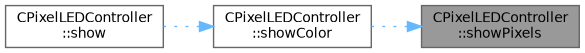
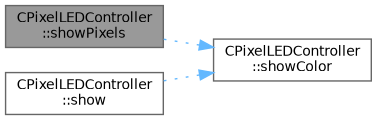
edge "CPixelLEDController ::showColor" -> "CPixelLEDController ::showPixels": reversed
